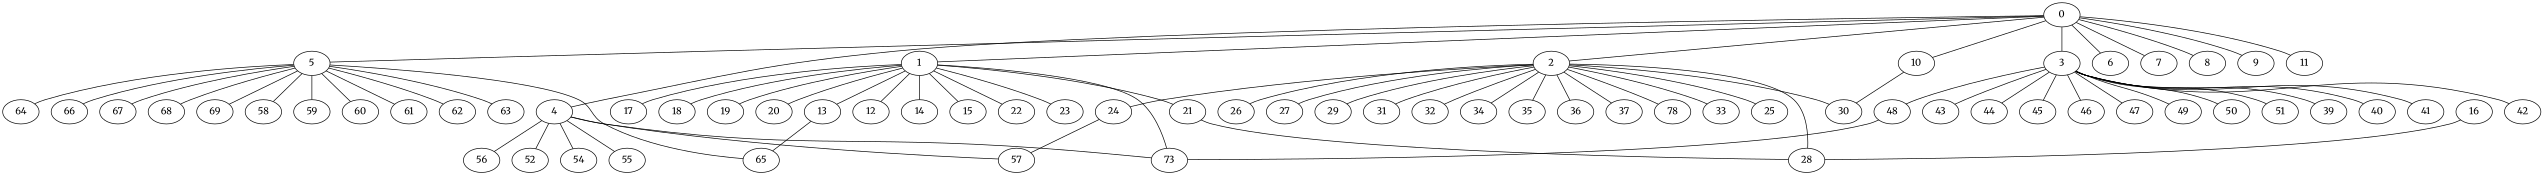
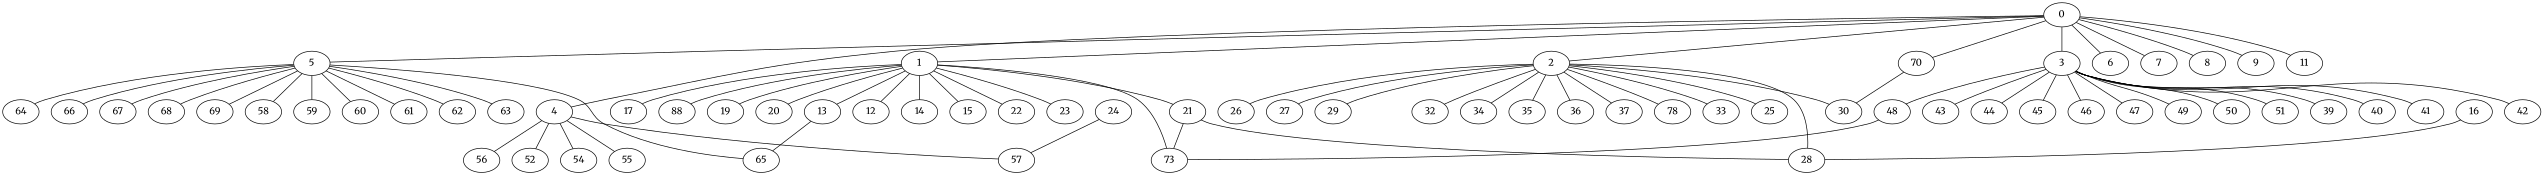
node "10": label "10" -> "70"
edge "2" -- "24": removed
node "18": label "18" -> "88"
node "31": removed
edge "4" -- "73": now "21" -- "73"
